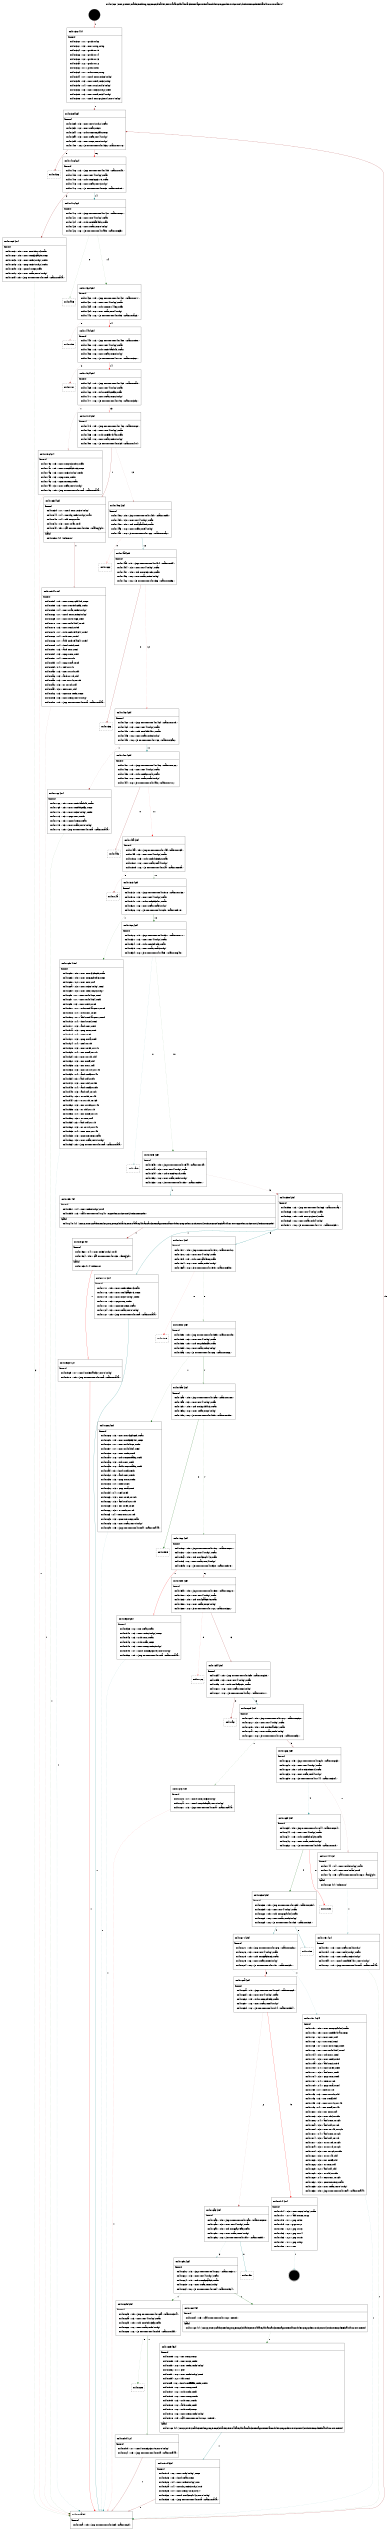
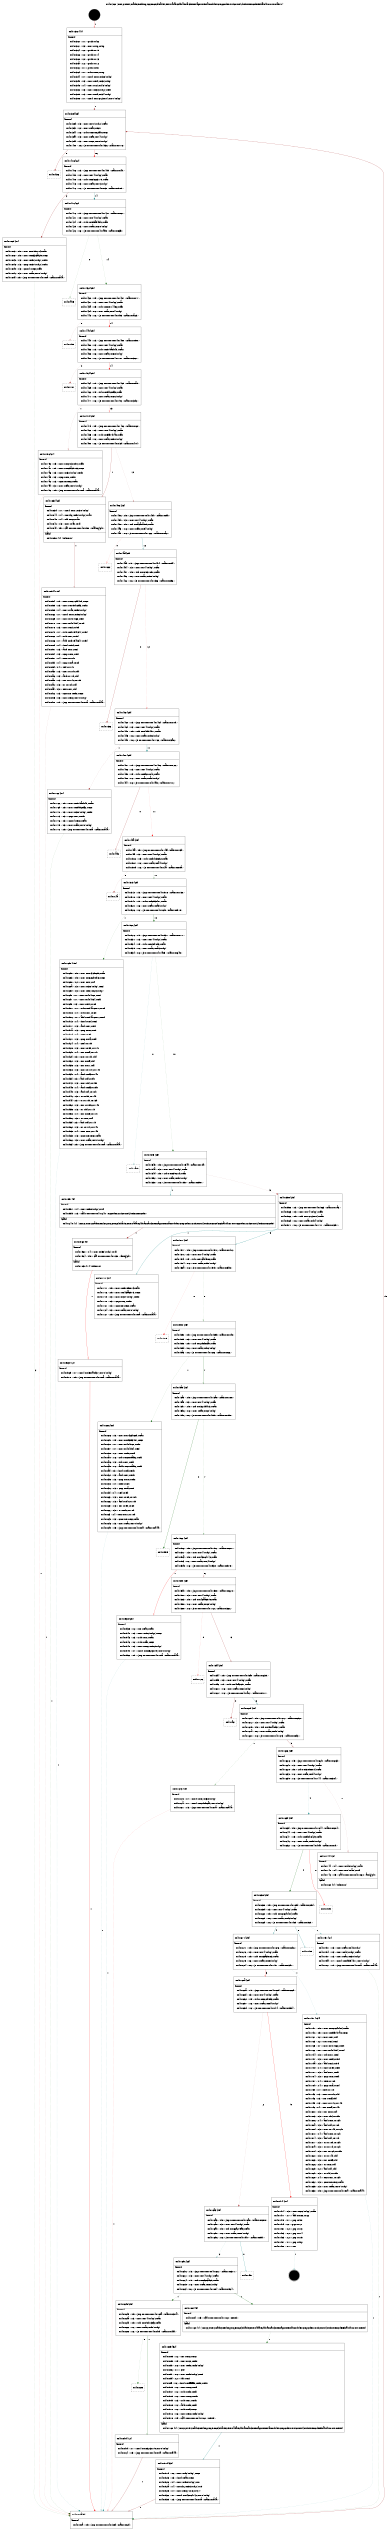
edge "0x401711 [27]" -> "0x401e0a [5]": removed, label "1"
edge "0x401744 [13]" -> "0x401751 [21]": now "0x401658 [25]" -> "0x401751 [21]"
